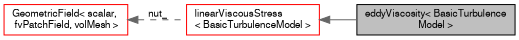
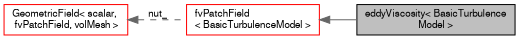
node "linearViscousStress < BasicTurbulenceModel >": label "linearViscousStress < BasicTurbulenceModel >" -> "fvPatchField < BasicTurbulenceModel >"
